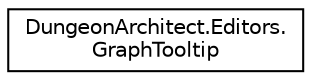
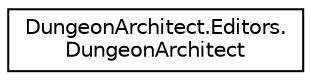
node "DungeonArchitect.Editors. GraphTooltip": label "DungeonArchitect.Editors. GraphTooltip" -> "DungeonArchitect.Editors. DungeonArchitect"
